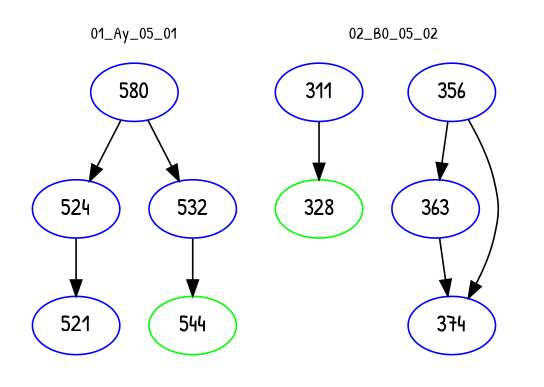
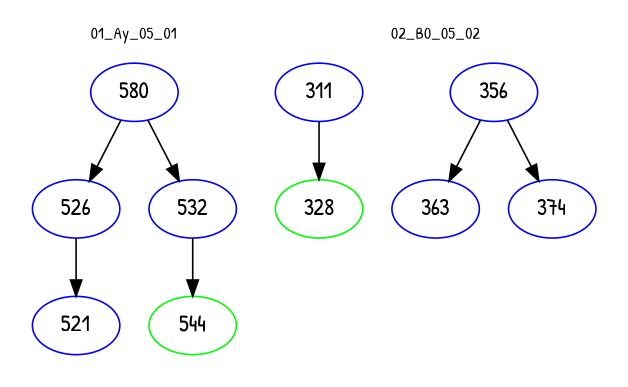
node "524": label "524" -> "526"
edge "363" -> "374": removed
